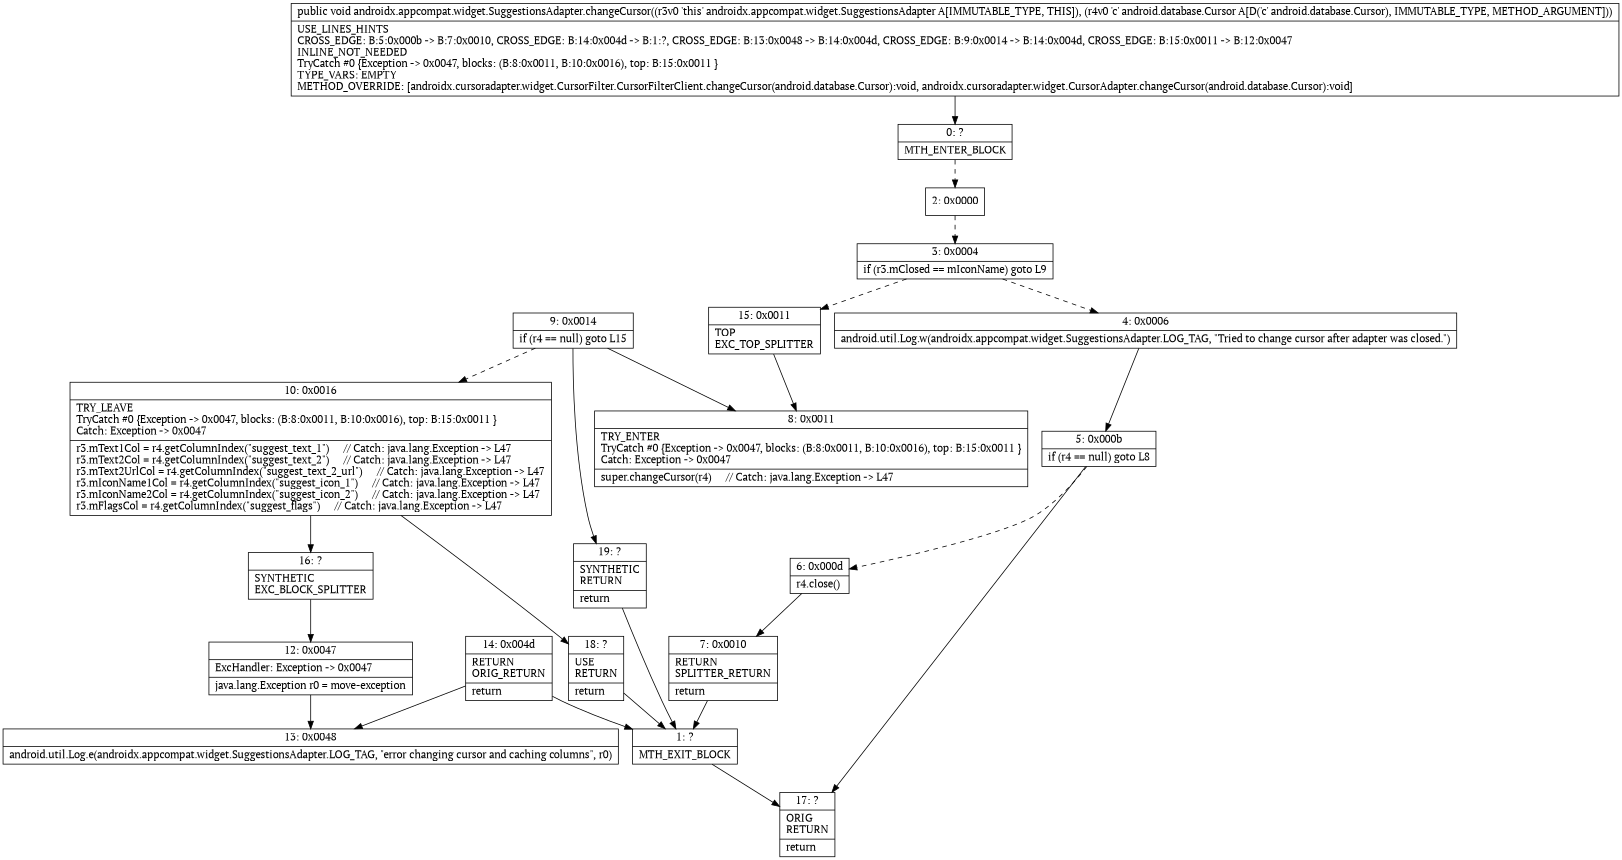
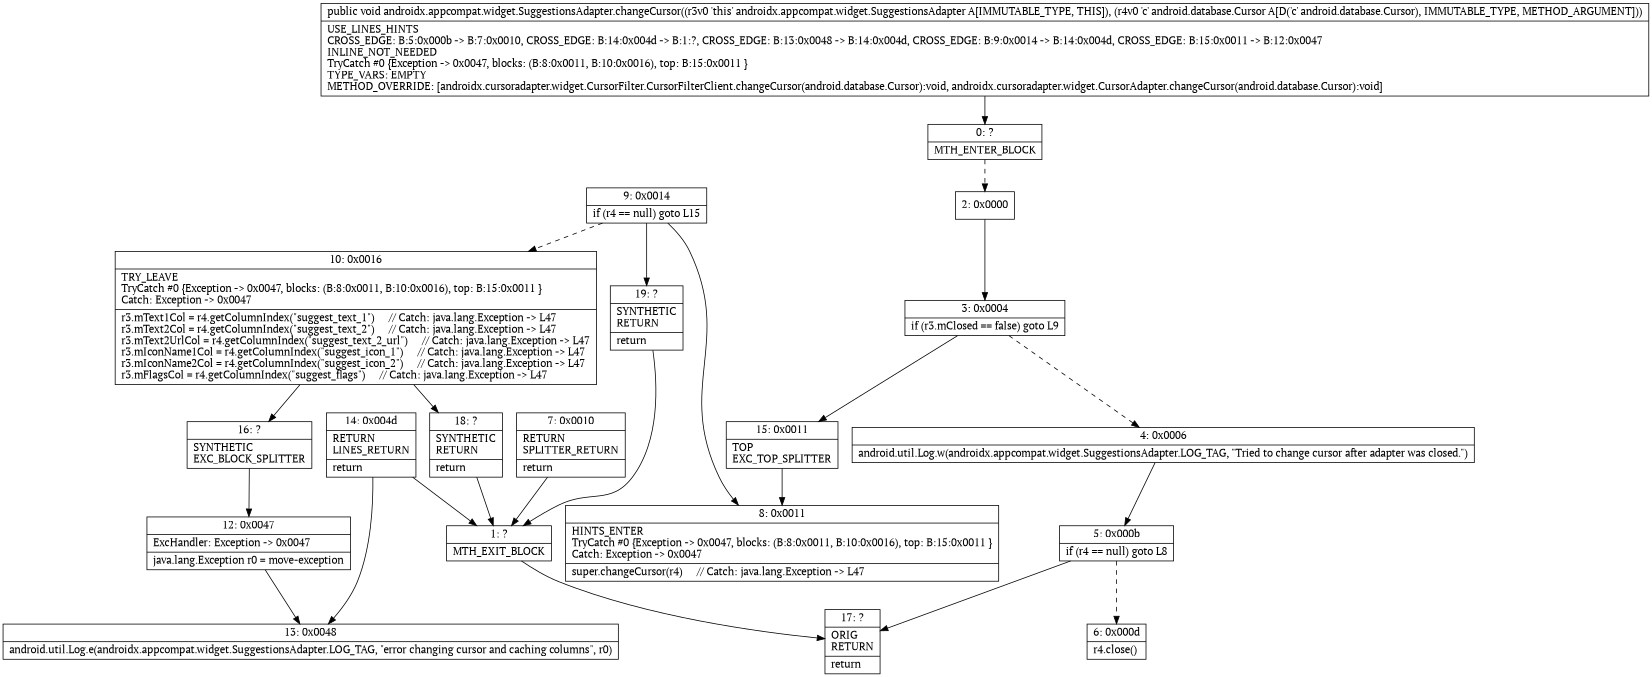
edge "2: 0x0000" -> "3: 0x0004": style dashed -> solid
node "3: 0x0004": text "if (r3.mClosed == mIconName) goto L9" -> "if (r3.mClosed == false) goto L9"
edge "3: 0x0004" -> "15: 0x0011": style dashed -> solid
node "8: 0x0011": text "TRY_ENTER" -> "HINTS_ENTER"
edge "6: 0x000d" -> "7: 0x0010": removed
node "18: ?": text "USE" -> "SYNTHETIC"
node "14: 0x004d": text "ORIG_RETURN" -> "LINES_RETURN"
